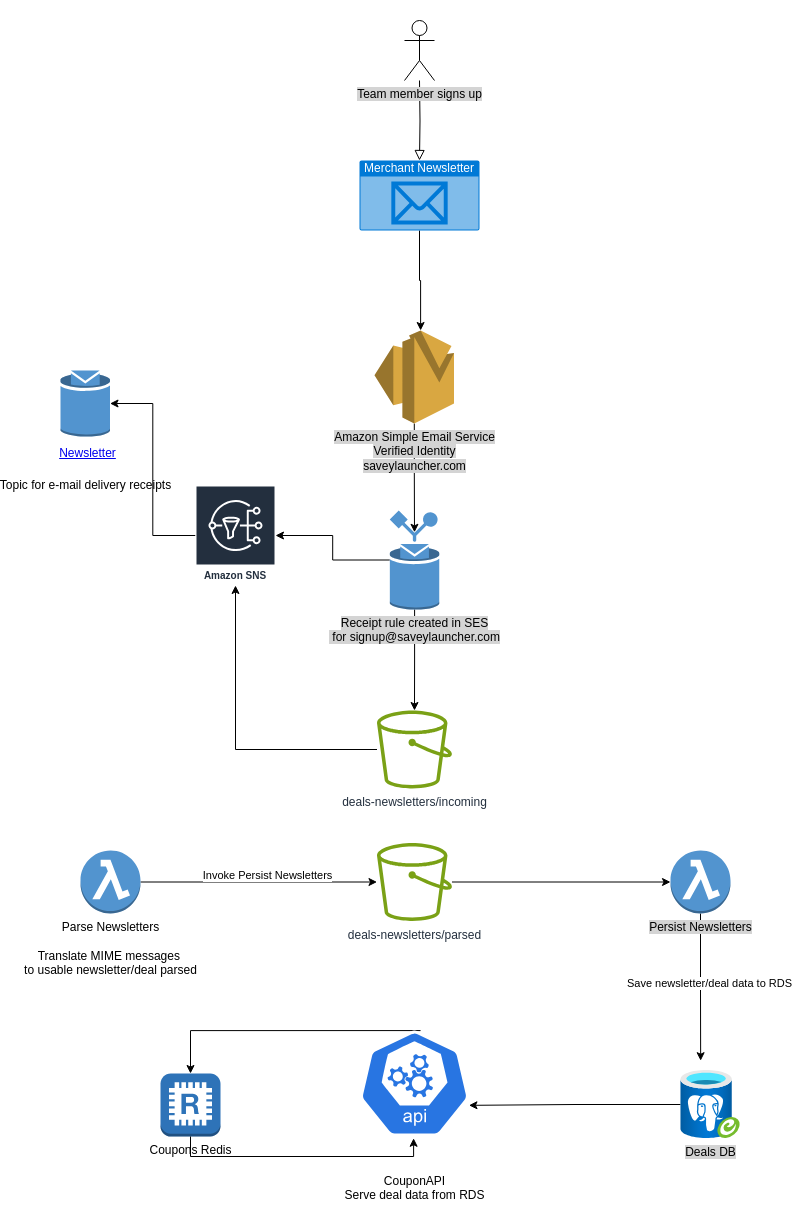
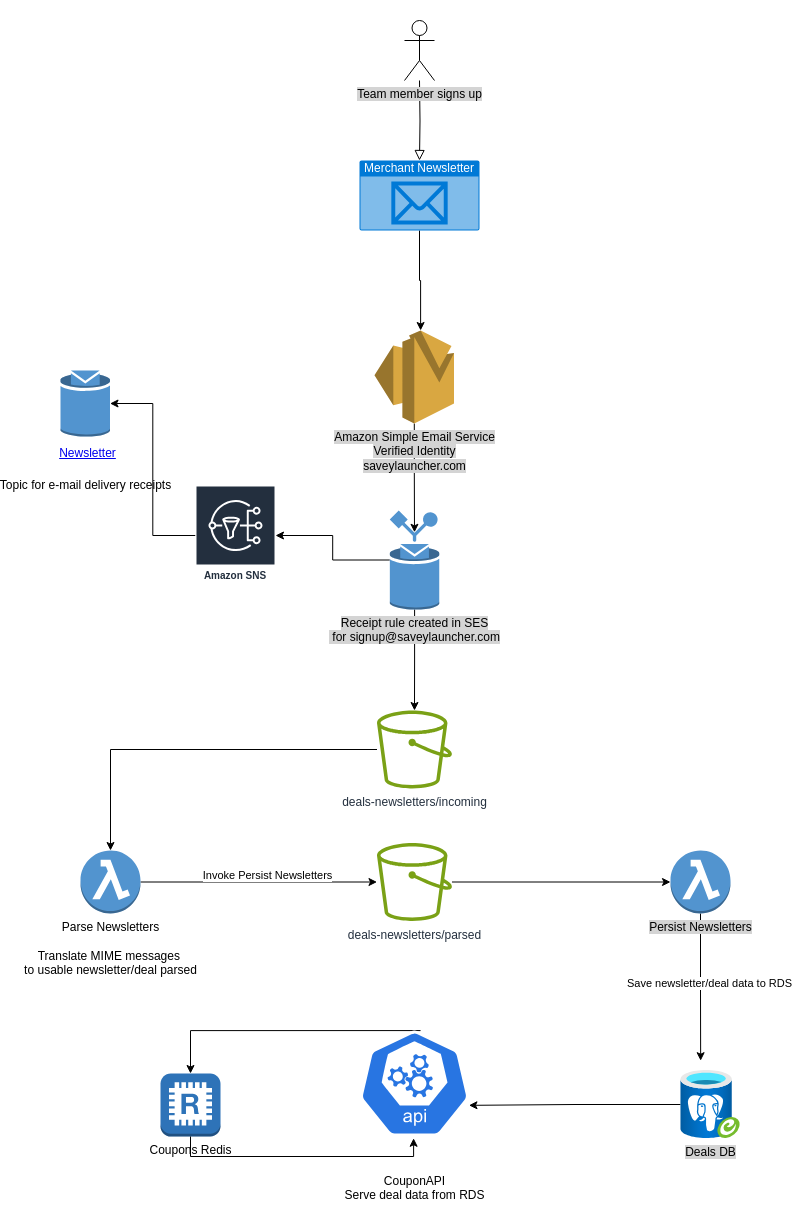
edge "deals-newsletters/incoming" -> "Amazon SNS": now "deals-newsletters/incoming" -> "Parse Newsletters Translate MIME messages to usable newsletter/deal parsed"
